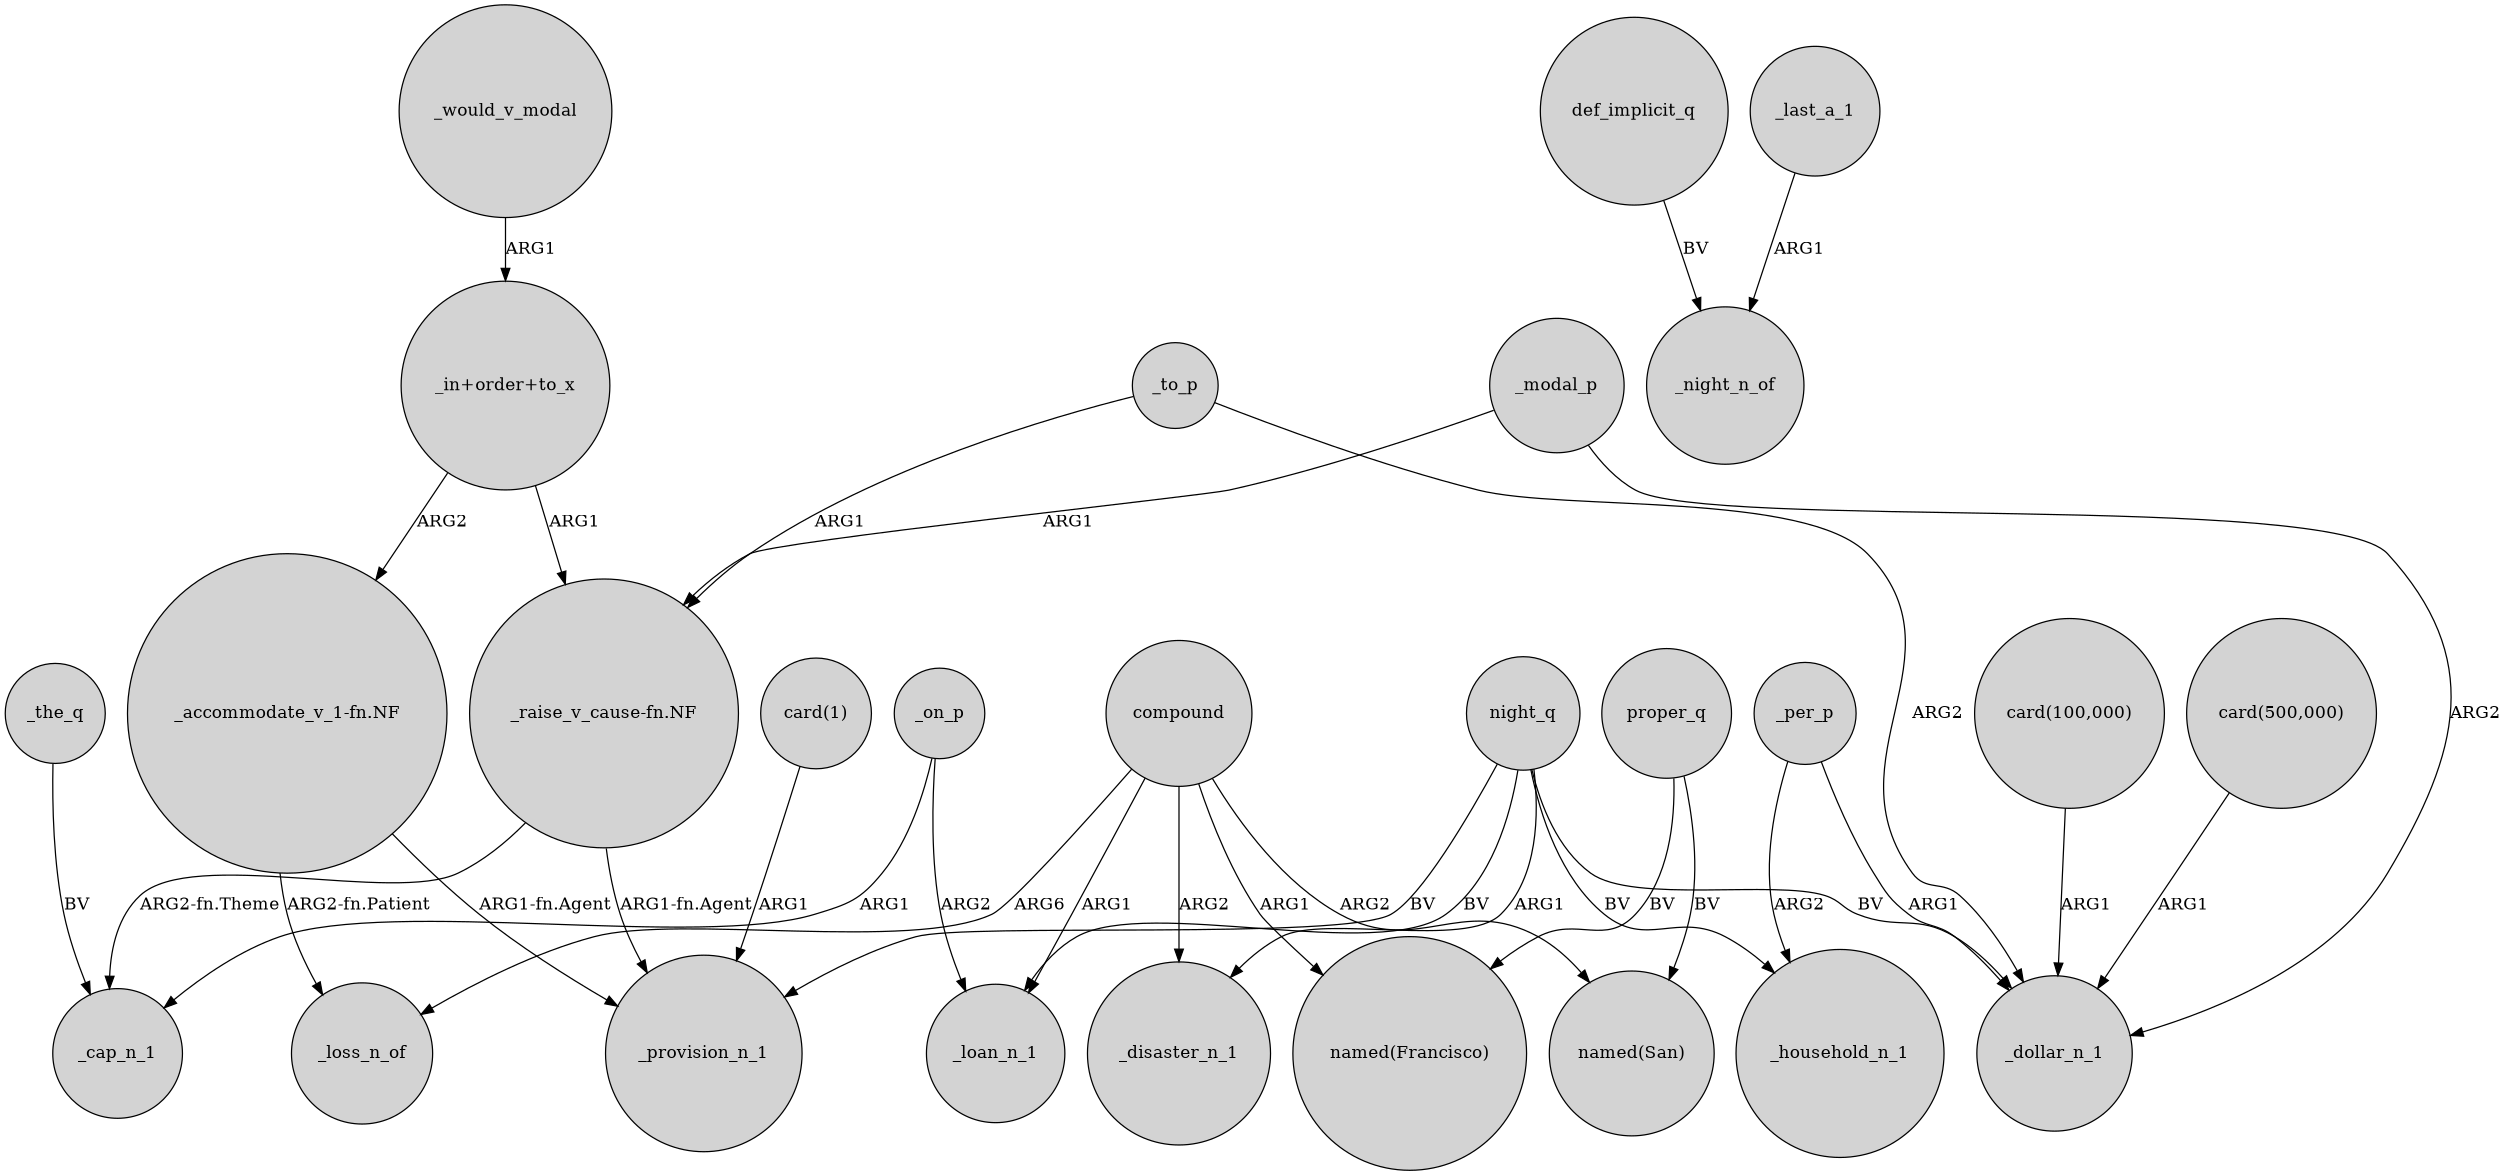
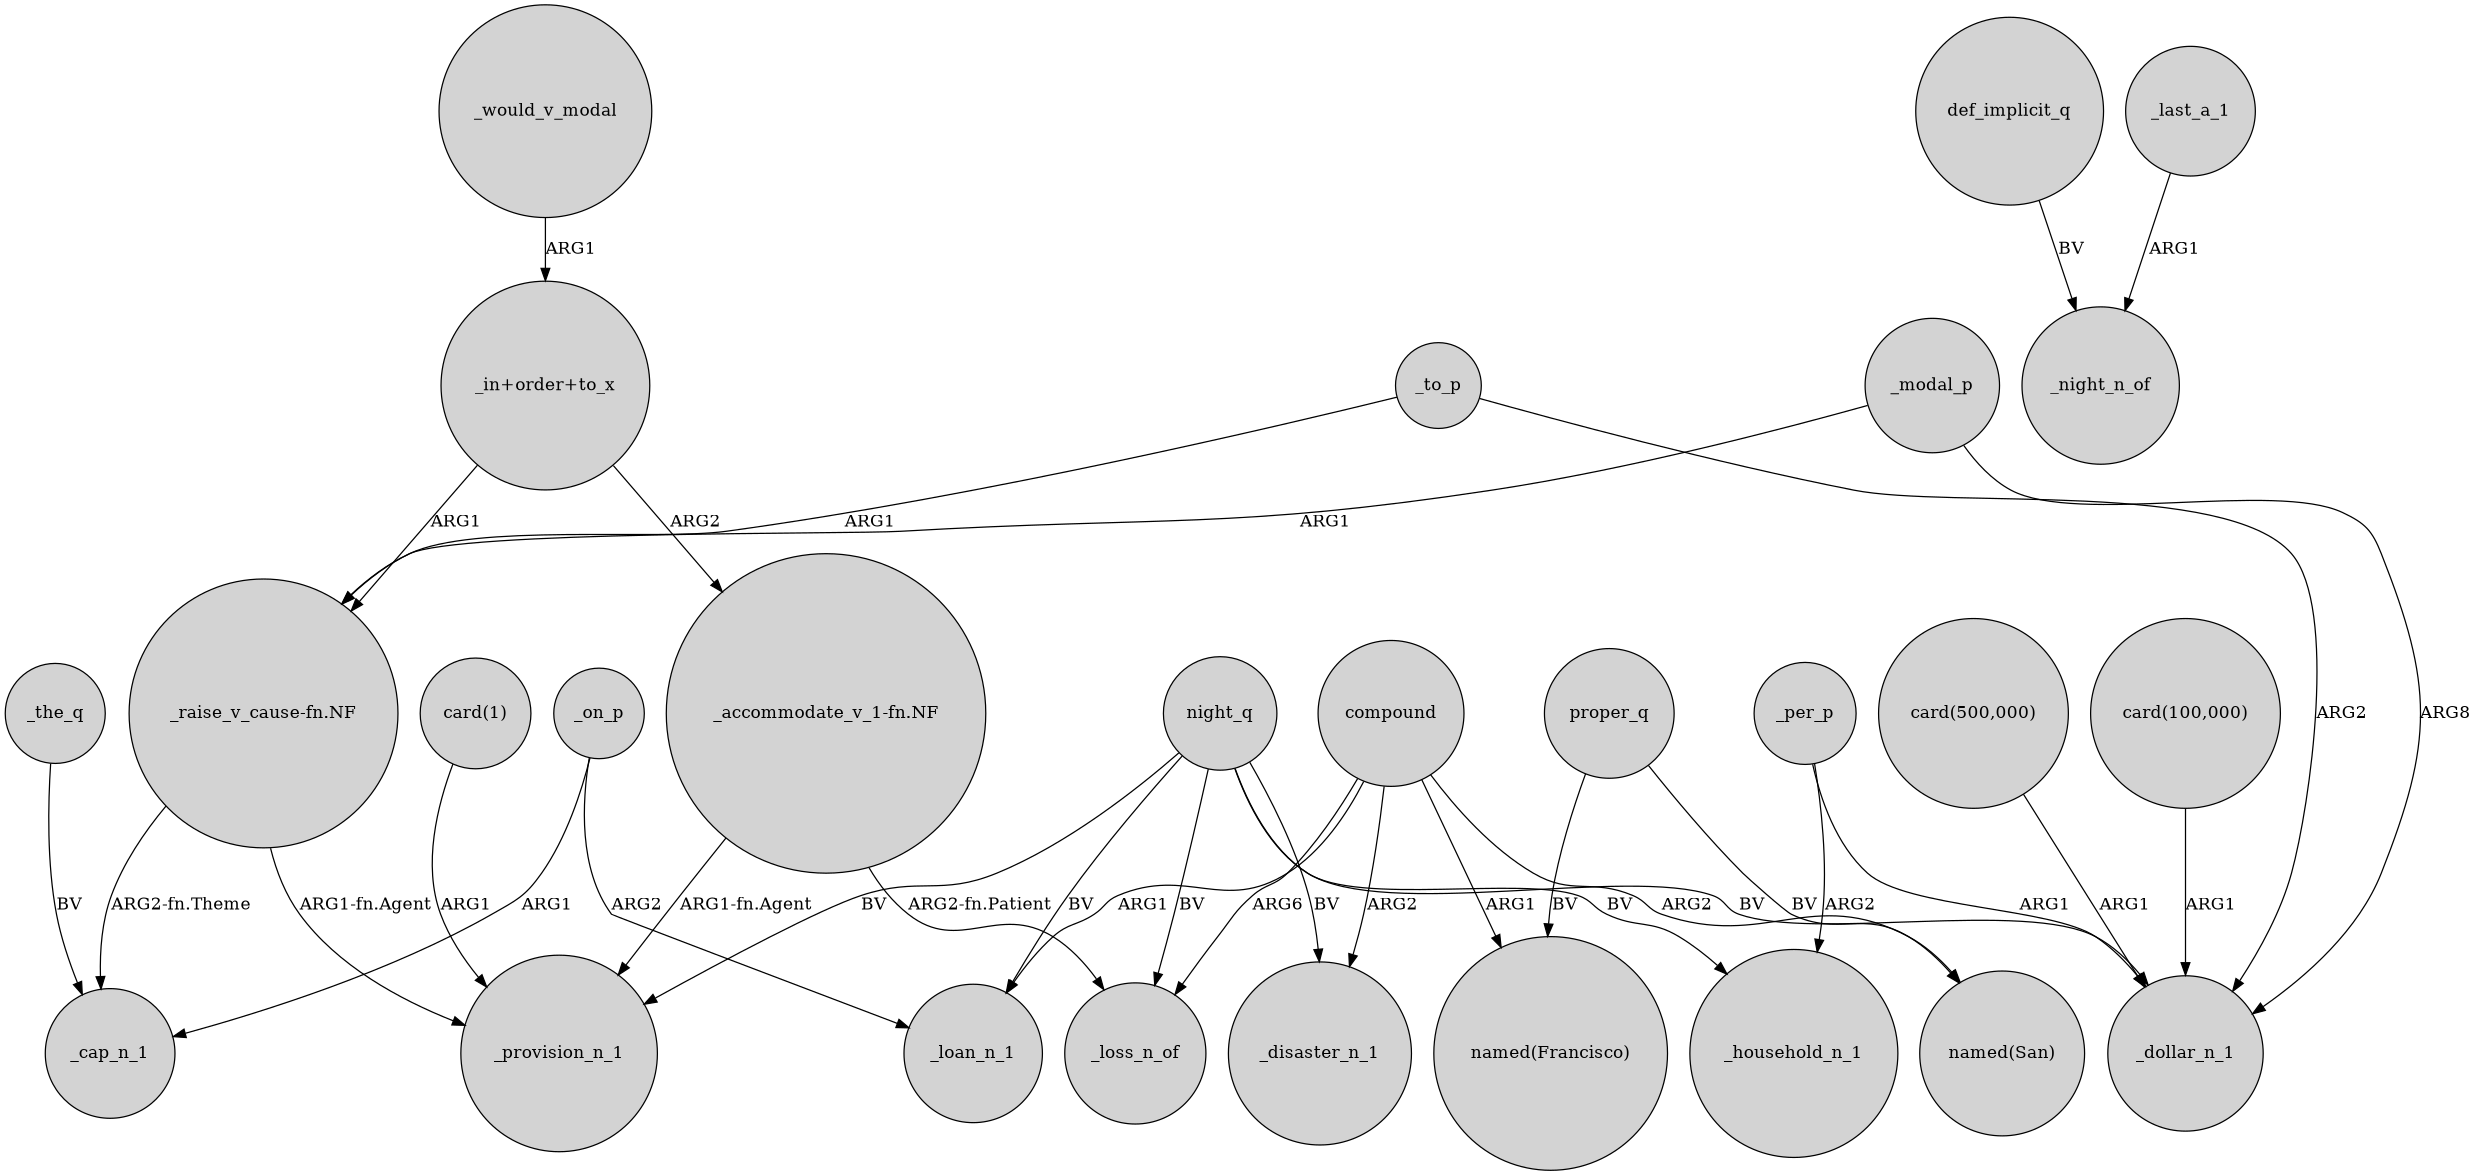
edge "_modal_p" -> "_dollar_n_1": label "ARG2" -> "ARG8"
edge "night_q" -> "_loss_n_of": added, label "BV"
edge "night_q" -> "_disaster_n_1": label "ARG1" -> "BV"
